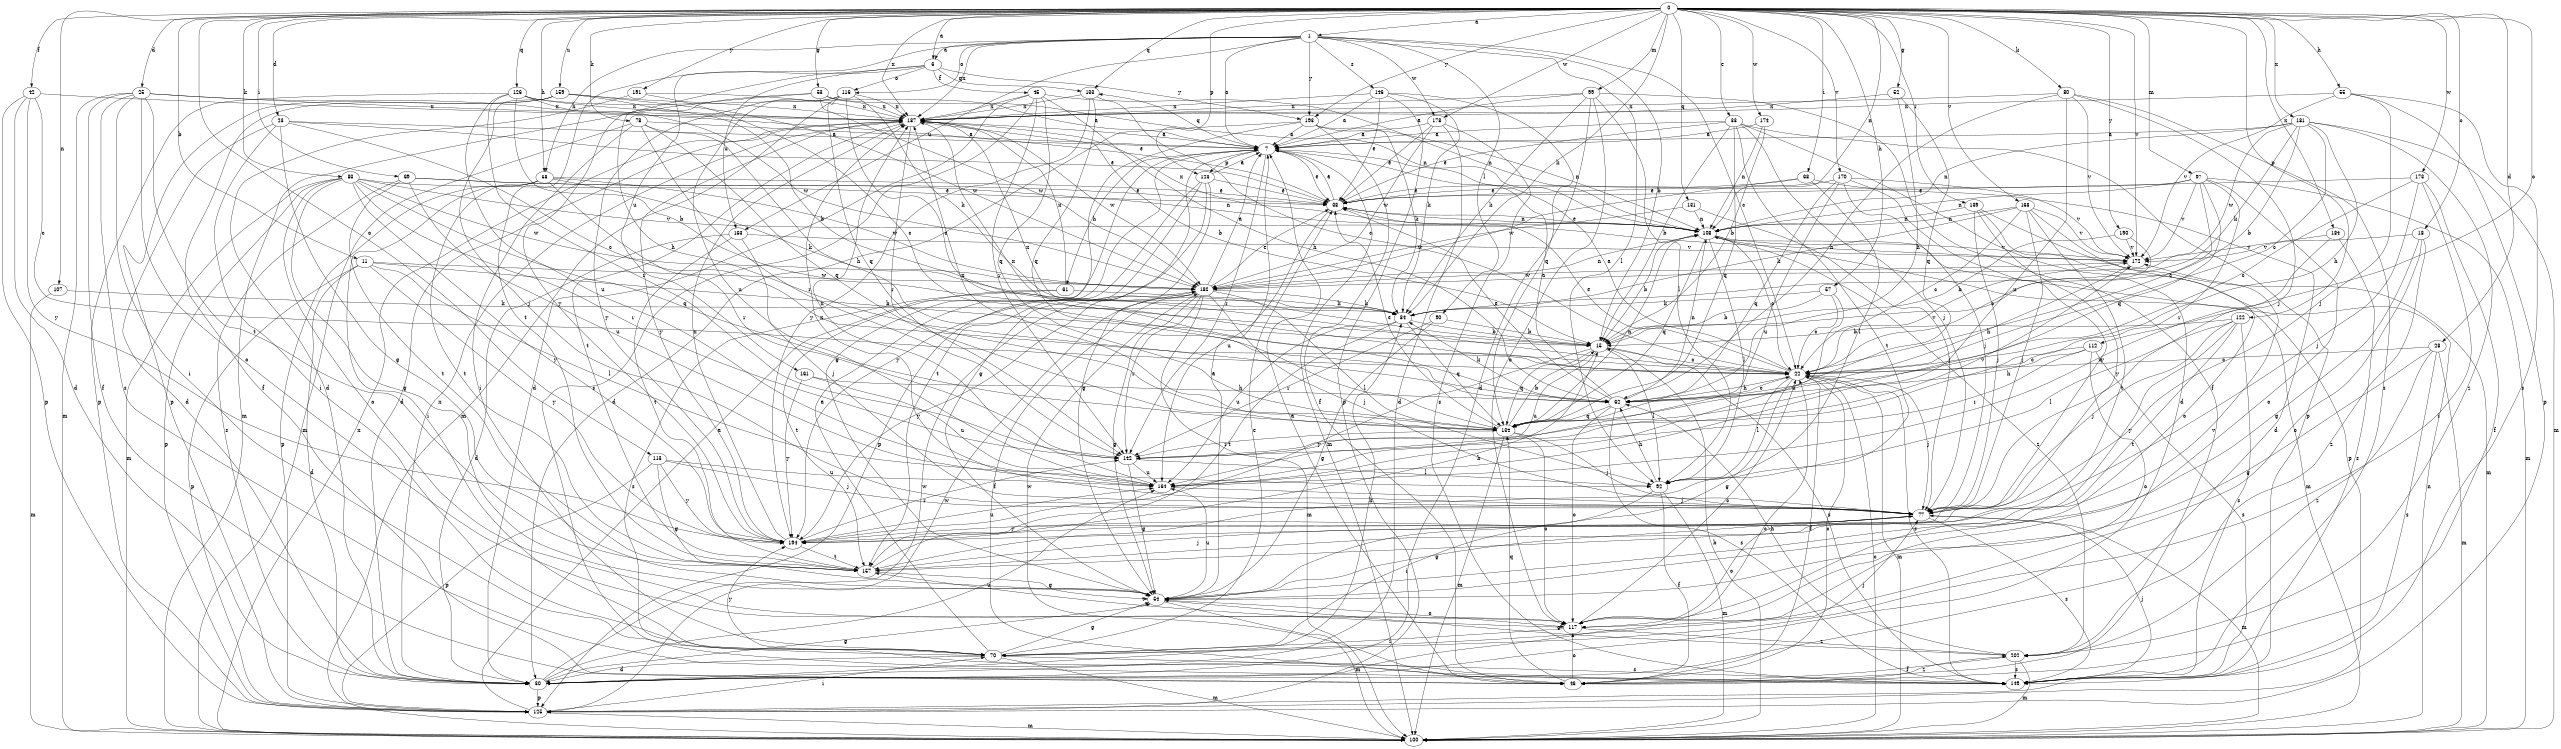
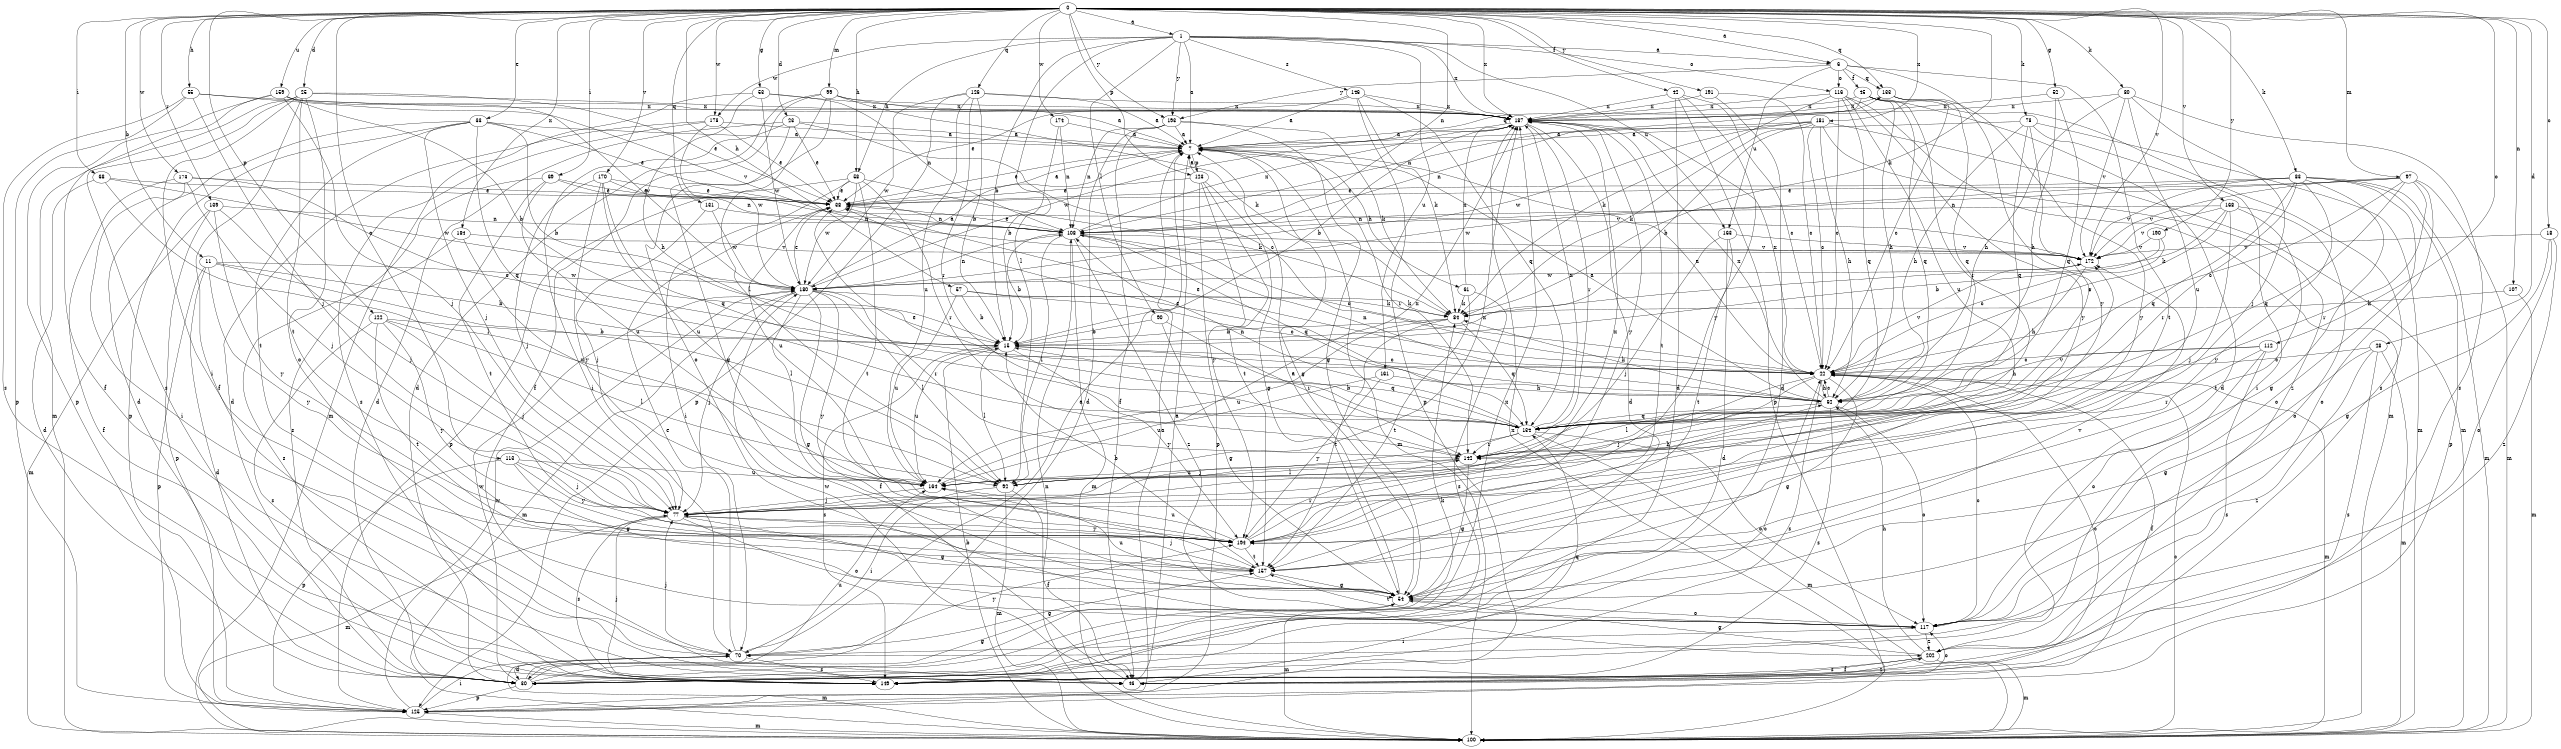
edge "1" -> "22": removed, label "c"
edge "70" -> "54": now "70" -> "157"
